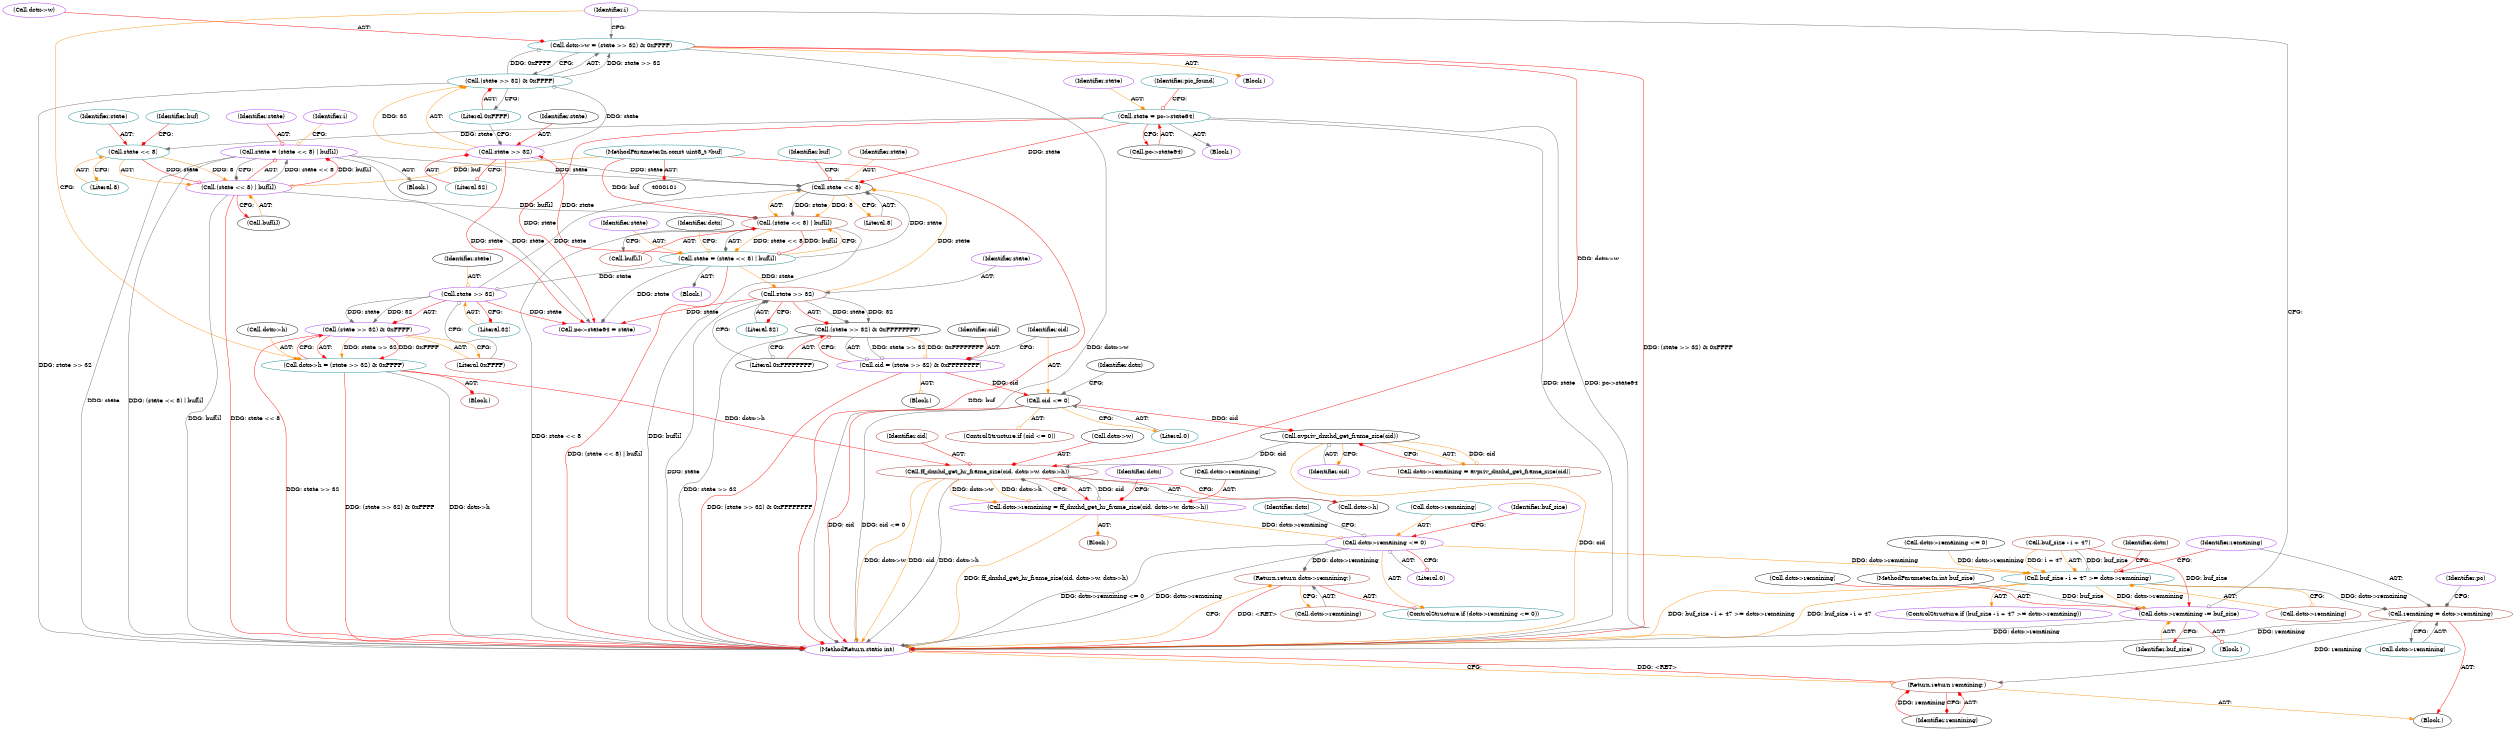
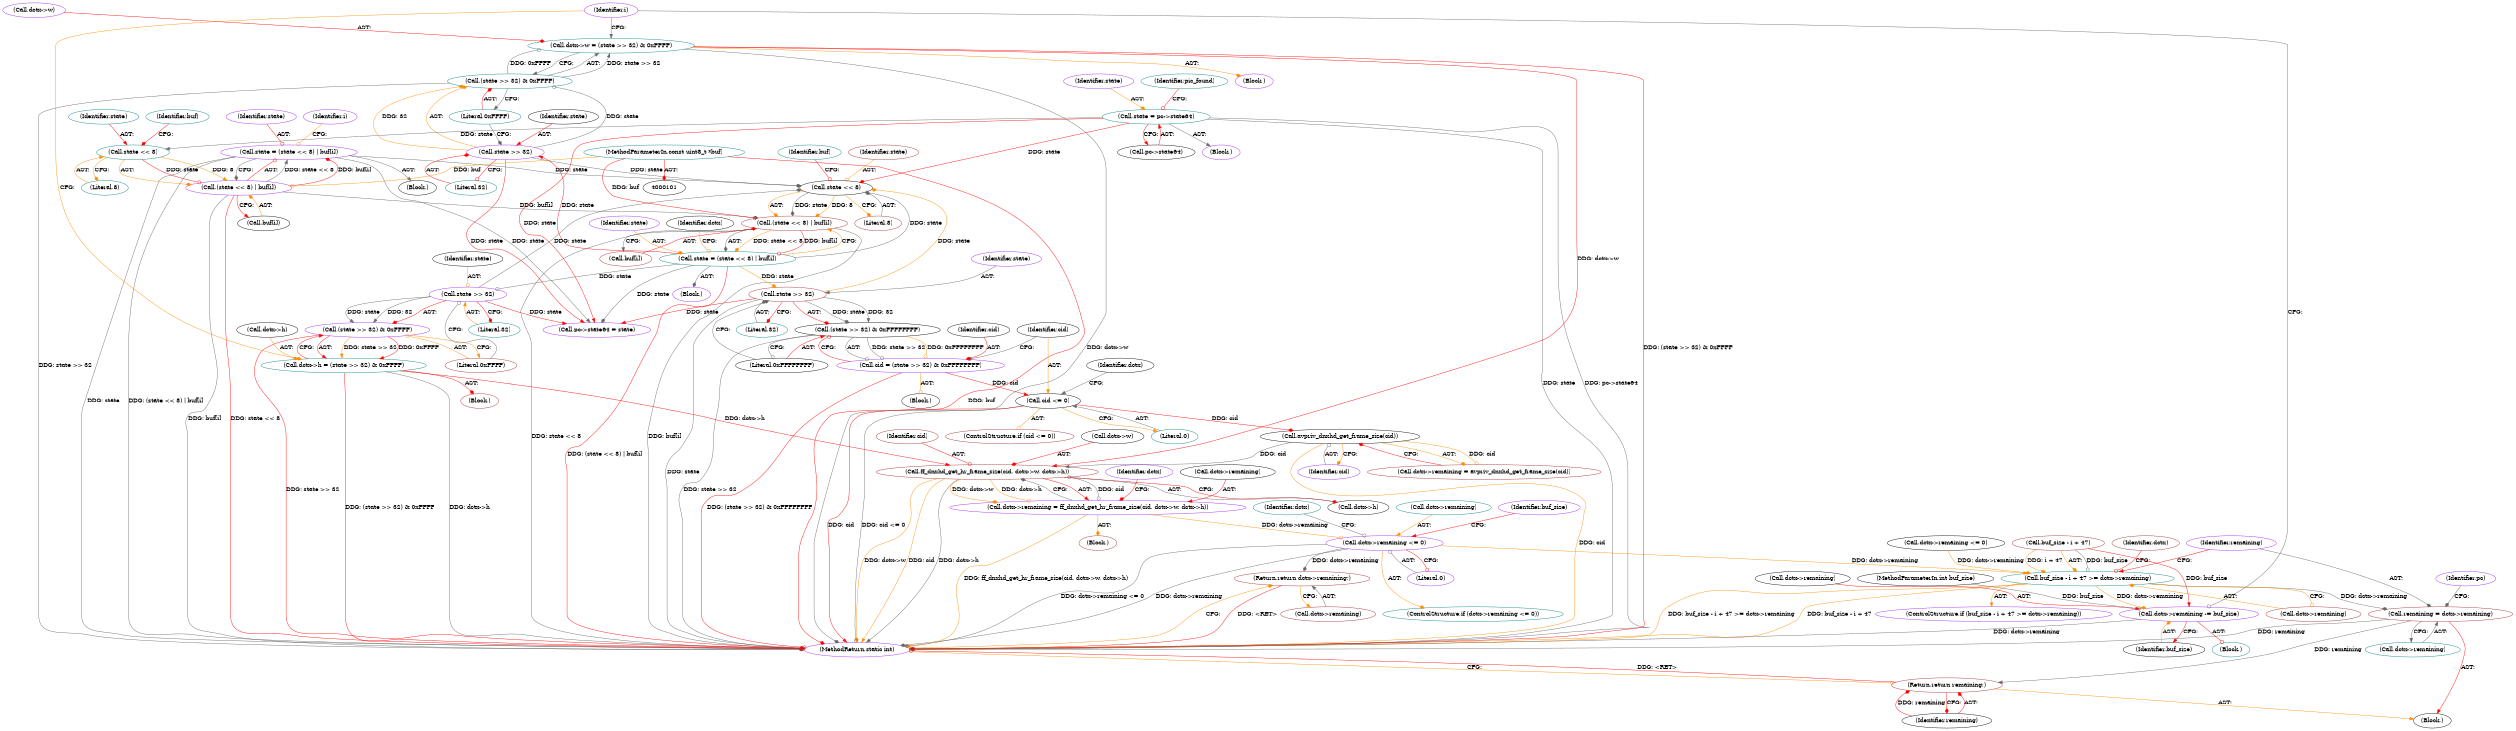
edge "(Return,return dctx->remaining;)" -> "(ControlStructure,if (dctx->remaining <= 0))": removed, label "AST:"
